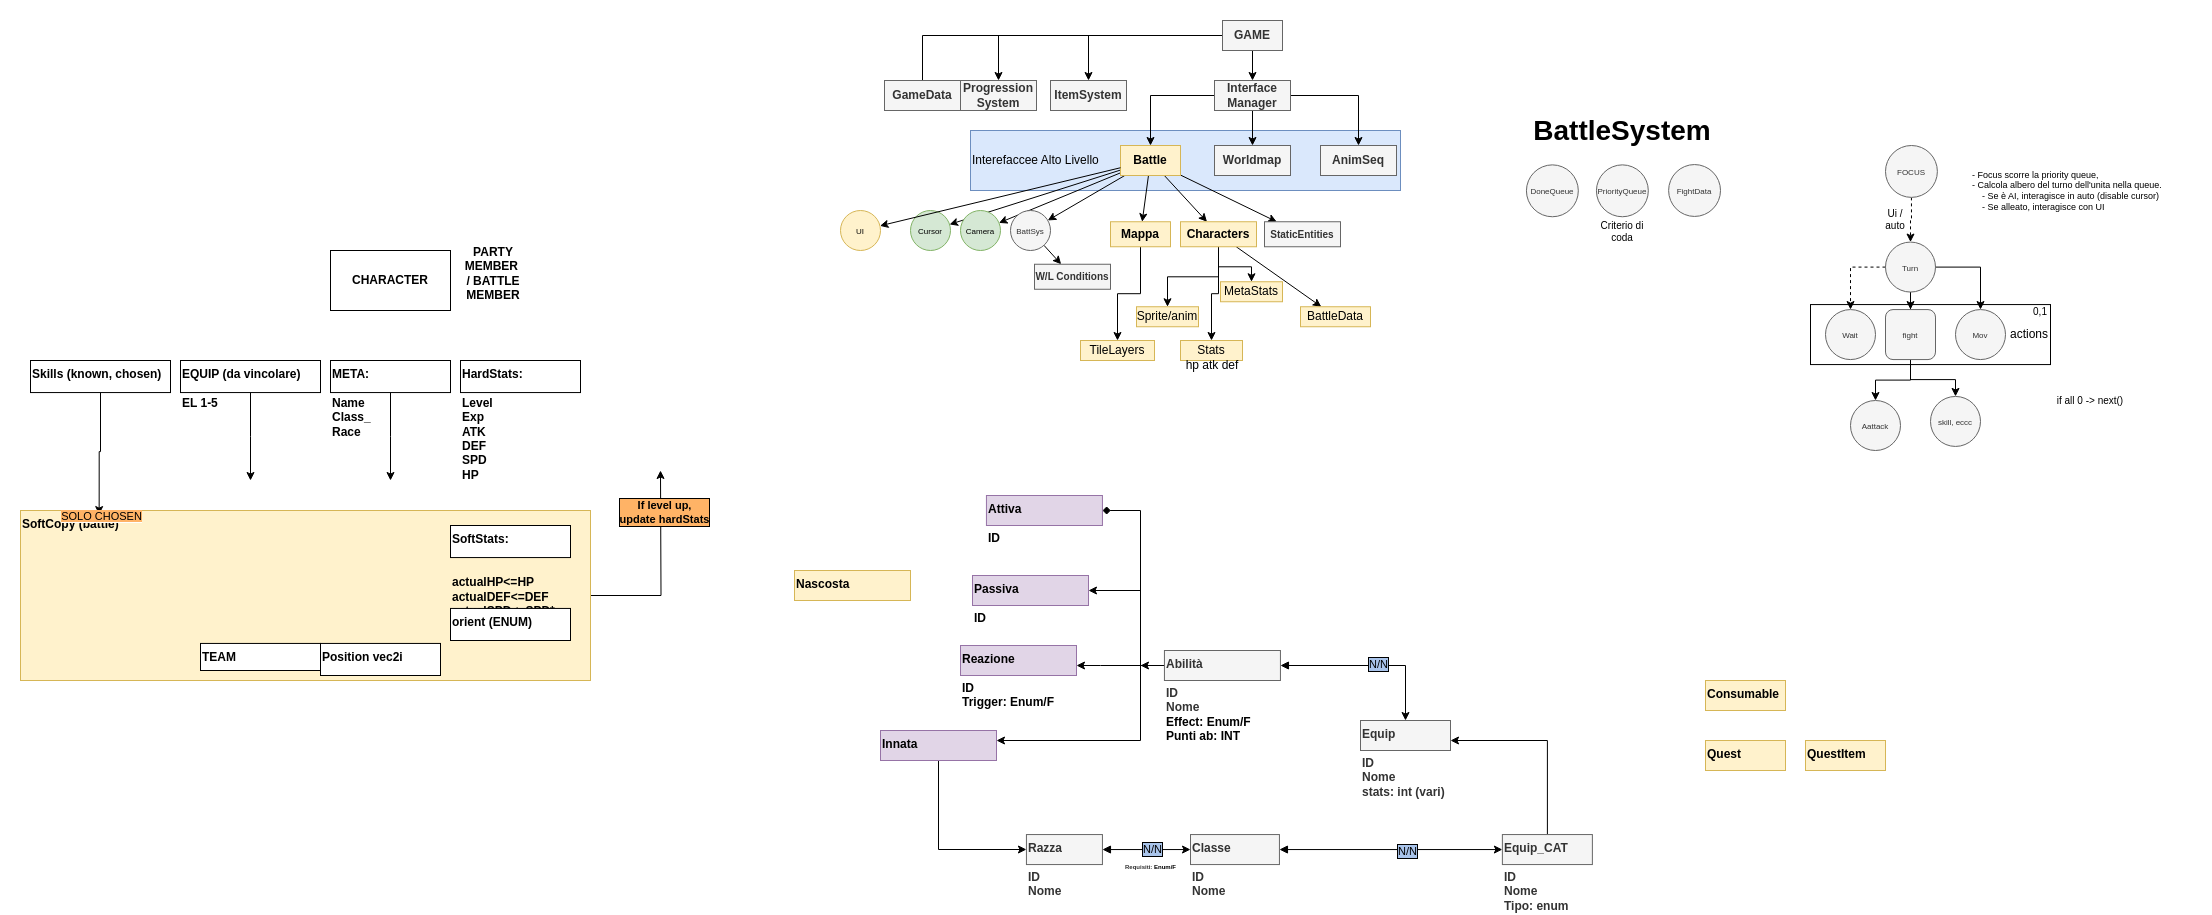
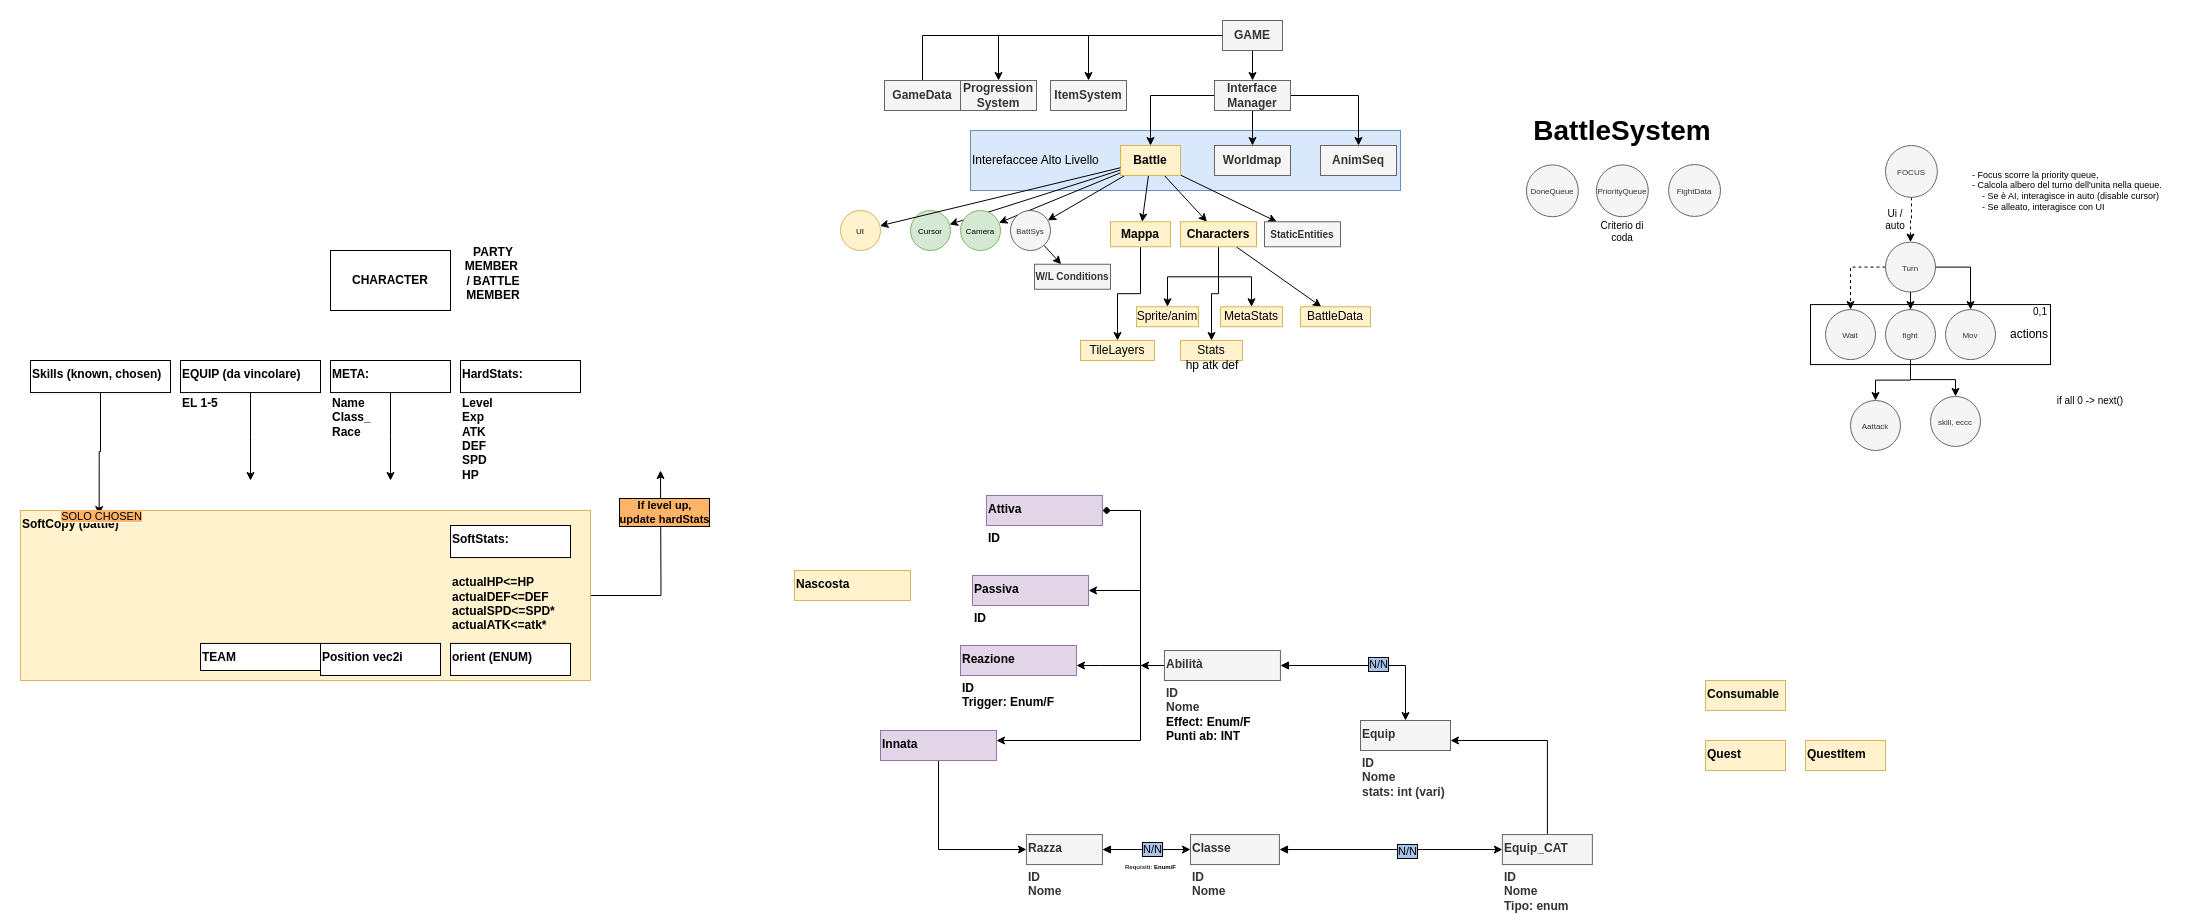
node "MetaStats": moved (1252, 292) -> (1252, 317)
node "fight": shape rounded rectangle -> ellipse
node "Mov": moved (1981, 335) -> (1971, 335)
node "orient (ENUM)": moved (511, 624) -> (511, 659)
